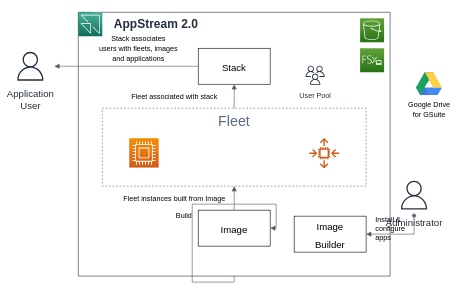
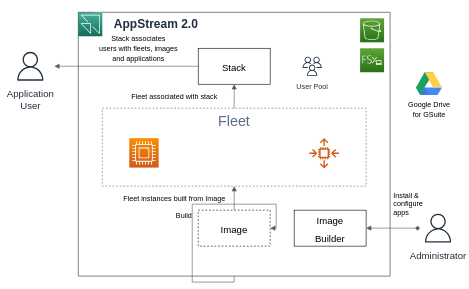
node "User Pool": moved (315, 75) -> (312, 66)
node "Administrator": moved (414, 195) -> (438, 228)
node "Image": style solid -> dashed
node "Image Builder": moved (330, 234) -> (330, 228)
